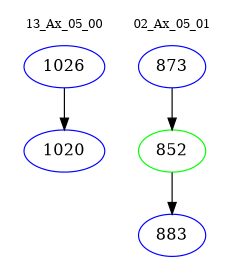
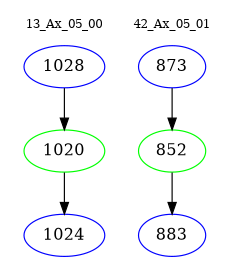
cluster "02_Ax_05_01": label "02_Ax_05_01" -> "42_Ax_05_01"
node "1026": label "1026" -> "1028"
node "1020": color blue -> green
node "1024": added
